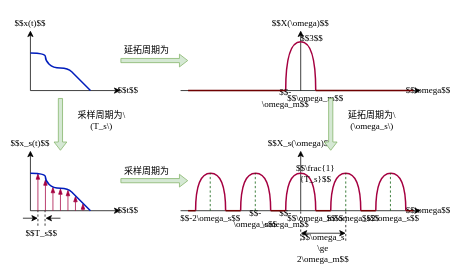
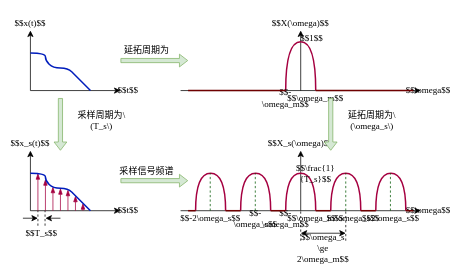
node "$$3$$": label "$$3$$" -> "$$1$$"
node "采样周期为": label "采样周期为" -> "采样信号频谱"
